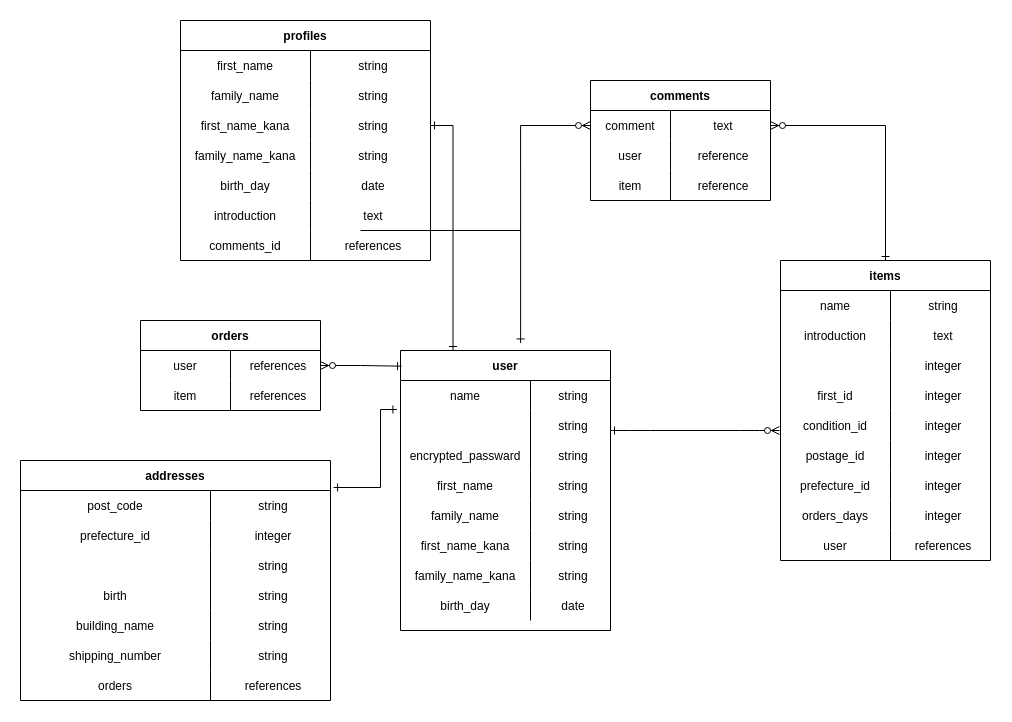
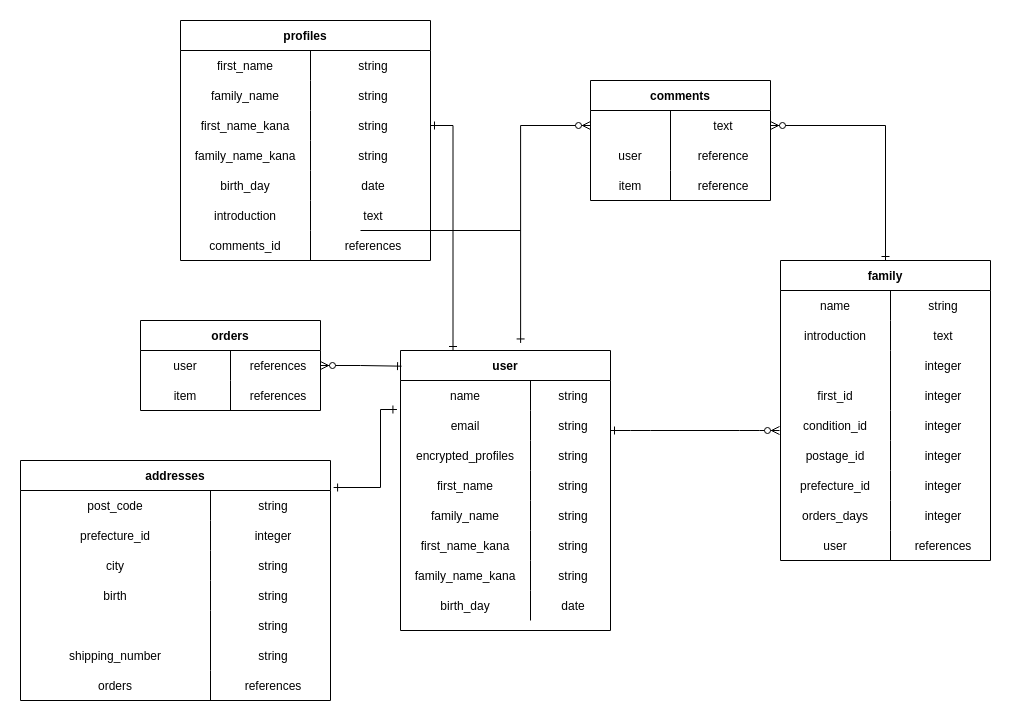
node "comment": removed
node "items": label "items" -> "family"
node "email": added
node "encrypted_passward": label "encrypted_passward" -> "encrypted_profiles"
node "city": added
node "building_name": removed
